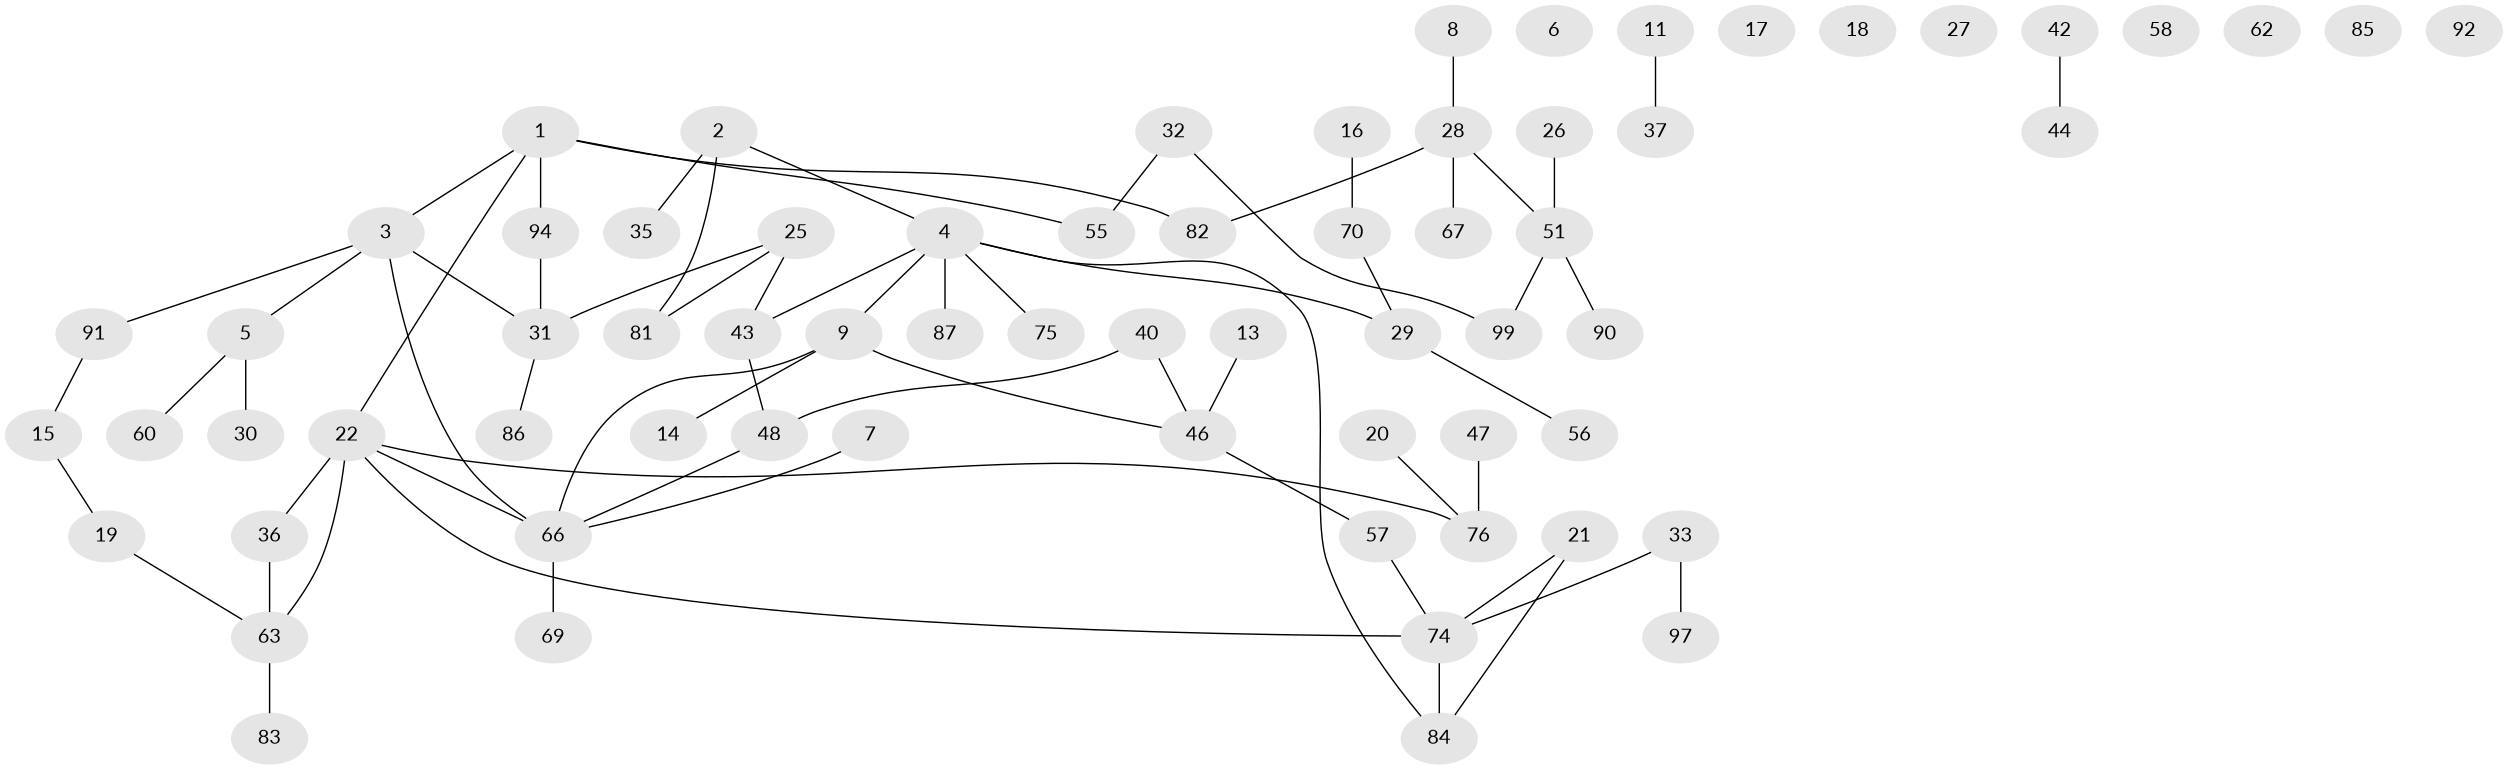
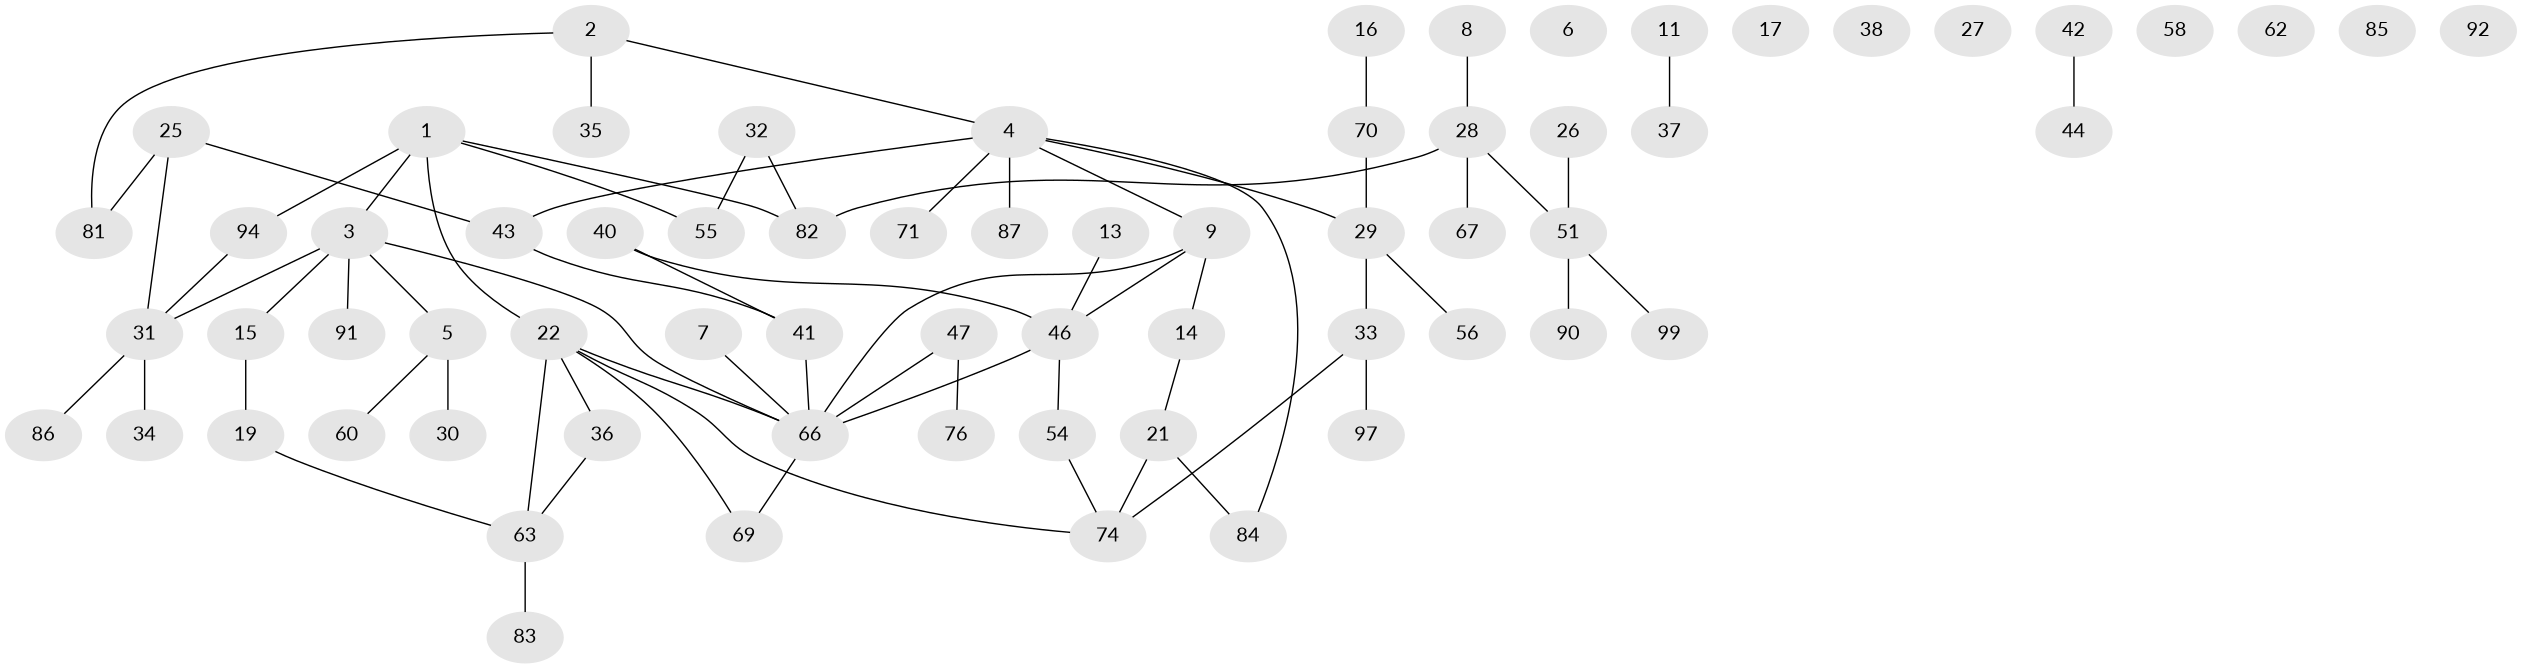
node "18": label "18" -> "38"
edge "32" -- "99": now "32" -- "82"
edge "29" -- "33": added
node "75": label "75" -> "71"
edge "91" -- "15": now "3" -- "15"
edge "47" -- "66": added
edge "14" -- "21": added
edge "46" -- "66": added
node "34": added
node "48": label "48" -> "41"
node "20": removed
edge "22" -- "76": now "22" -- "69"
node "57": label "57" -> "54"
edge "74" -- "84": removed
